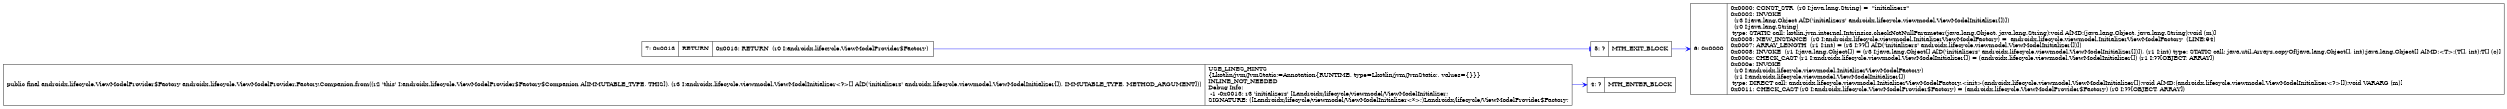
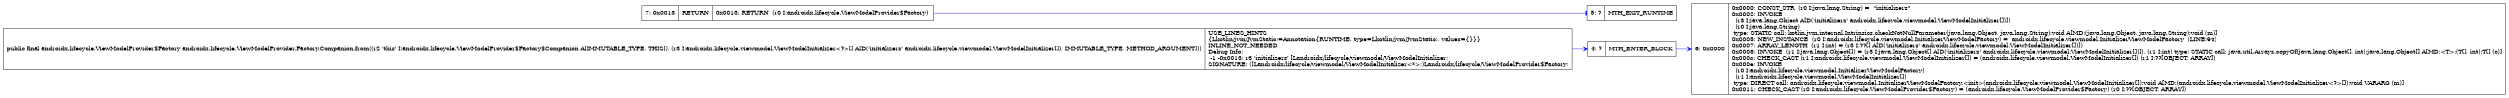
node "5: ?": text "MTH_EXIT_BLOCK" -> "MTH_EXIT_RUNTIME"
edge "5: ?" -> "6: 0x0000": now "4: ?" -> "6: 0x0000"
